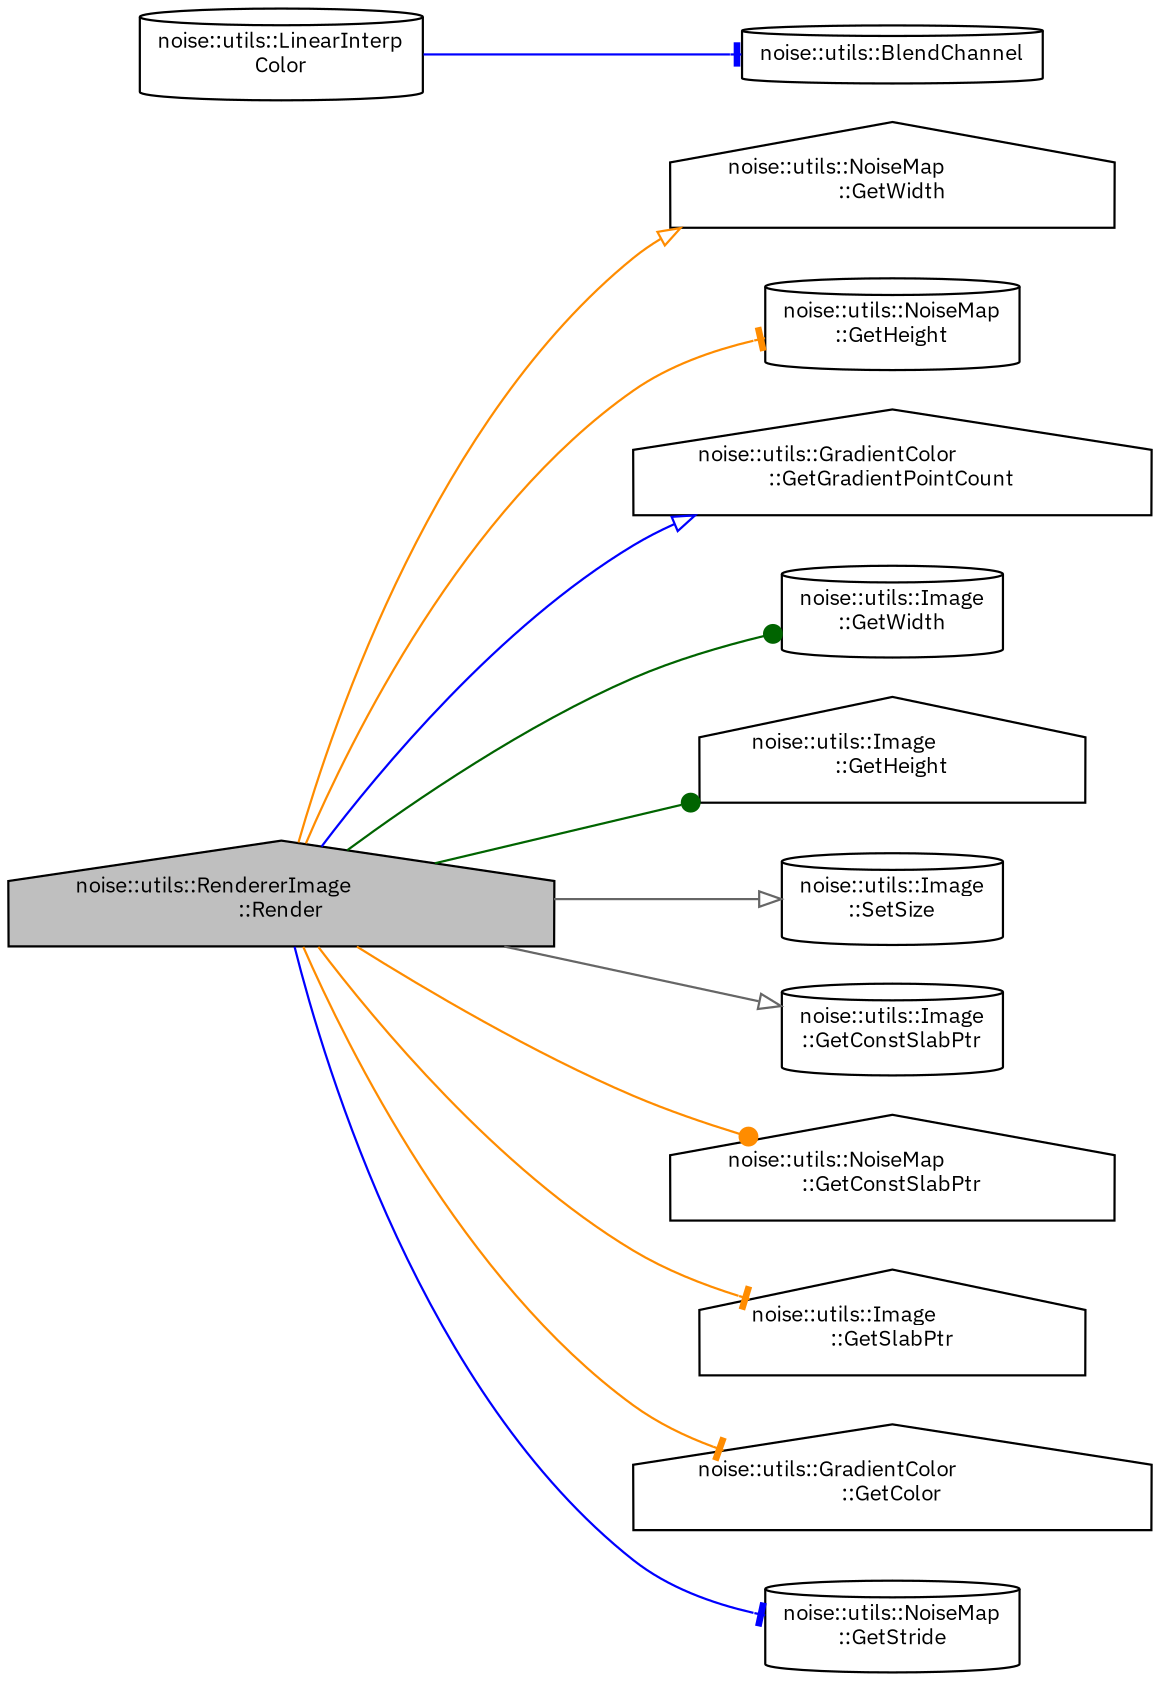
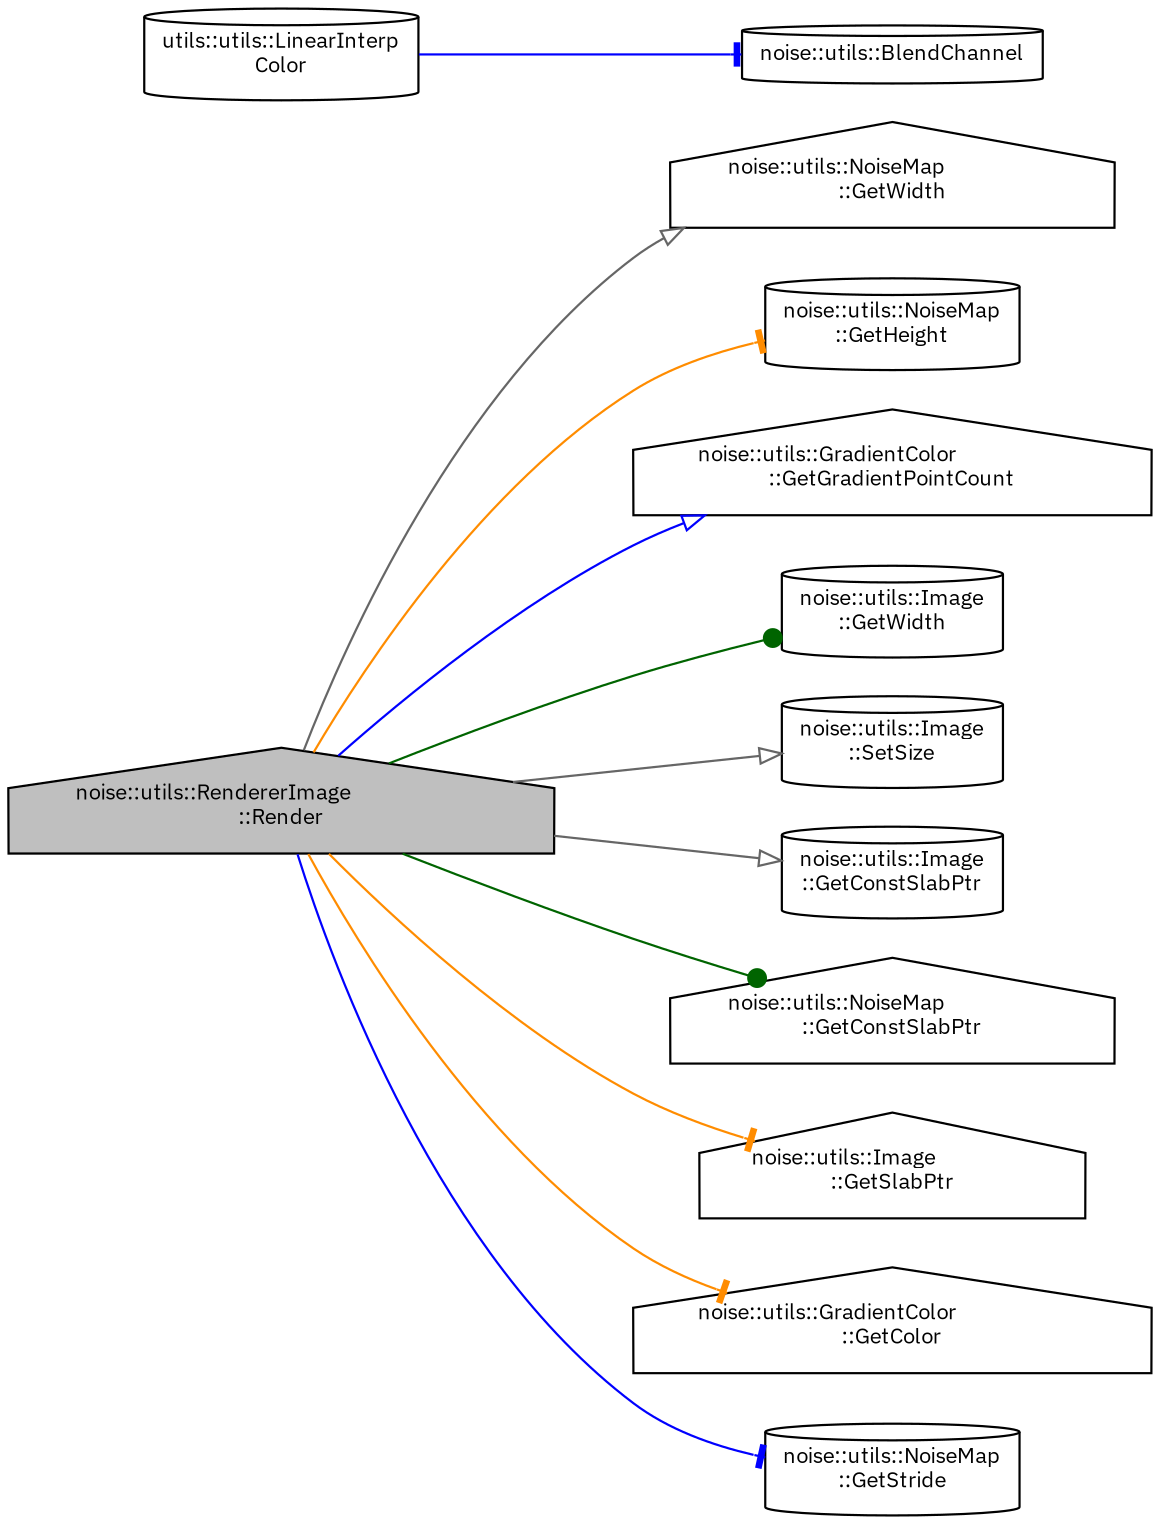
node "noise::utils::LinearInterp Color": label "noise::utils::LinearInterp Color" -> "utils::utils::LinearInterp Color"
edge "noise::utils::RendererImage ::Render" -> "noise::utils::NoiseMap ::GetWidth": color darkorange -> gray40
node "noise::utils::Image ::GetHeight": removed
edge "noise::utils::RendererImage ::Render" -> "noise::utils::NoiseMap ::GetConstSlabPtr": color darkorange -> darkgreen
